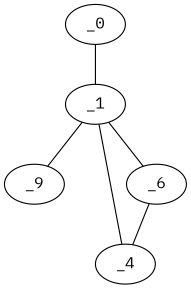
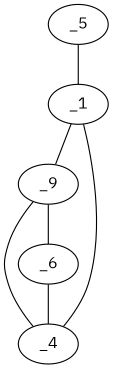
node "_0": label "_0" -> "_5"
edge "_1" -- "_6": now "_9" -- "_6"
edge "_9" -- "_4": added
